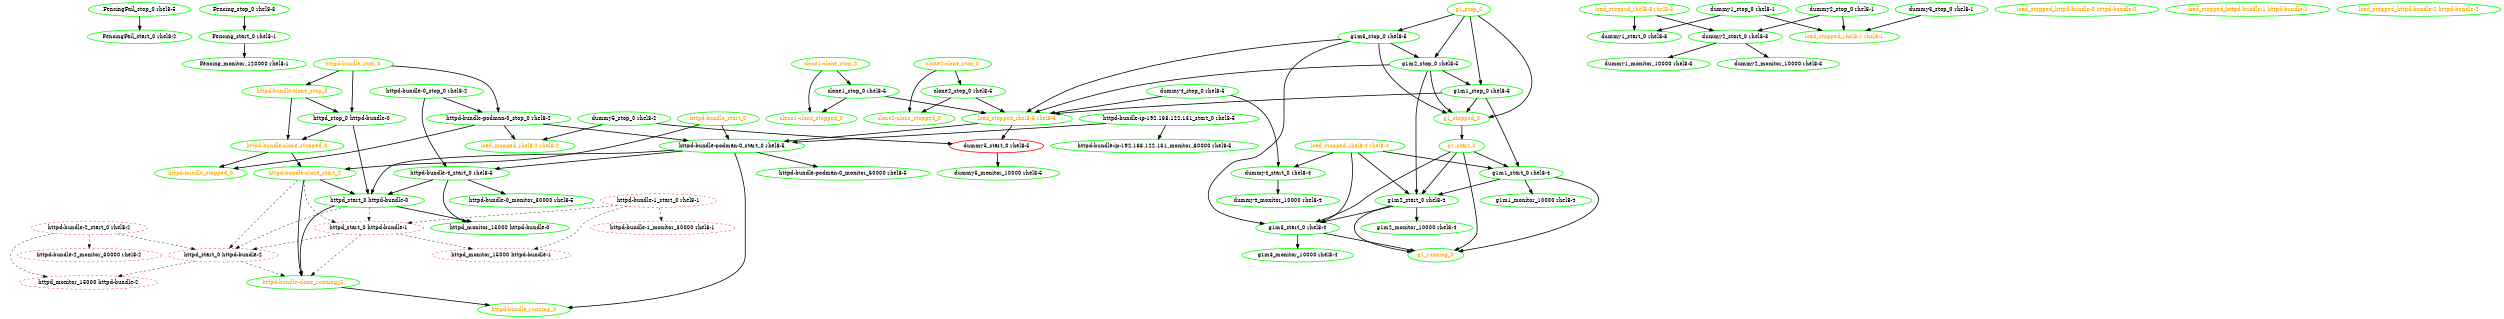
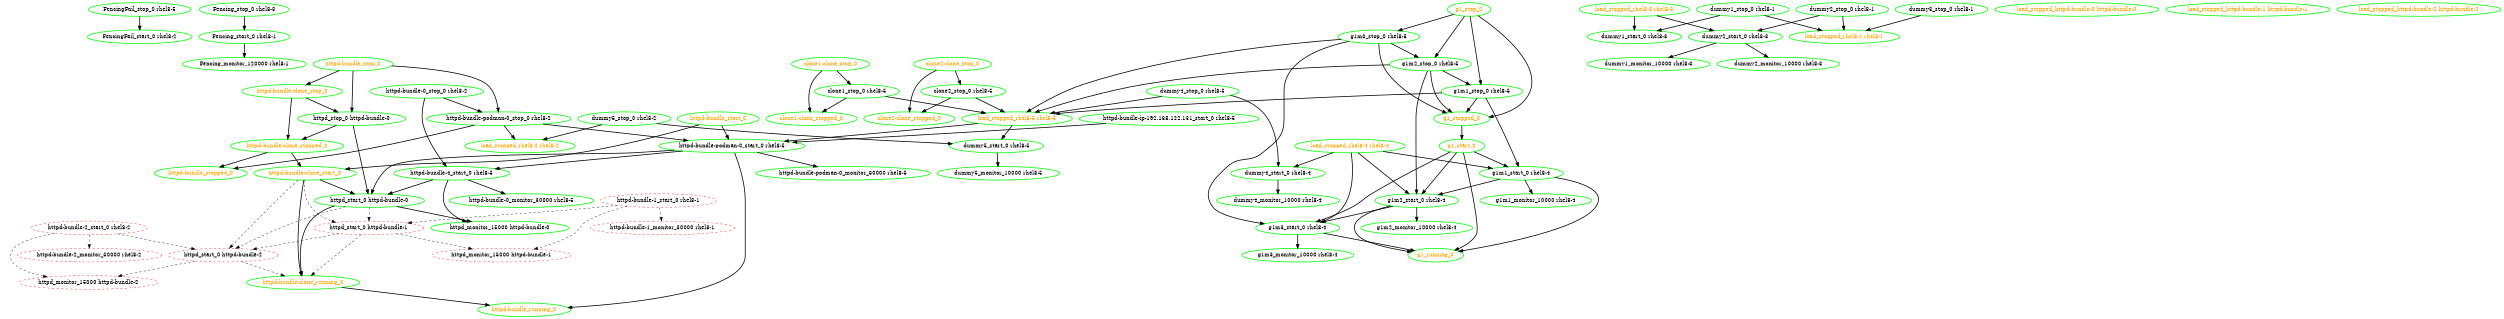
node "dummy5_start_0 rhel8-5": color red -> green
node "httpd-bundle-ip-192.168.122.131_monitor_60000 rhel8-5": removed
